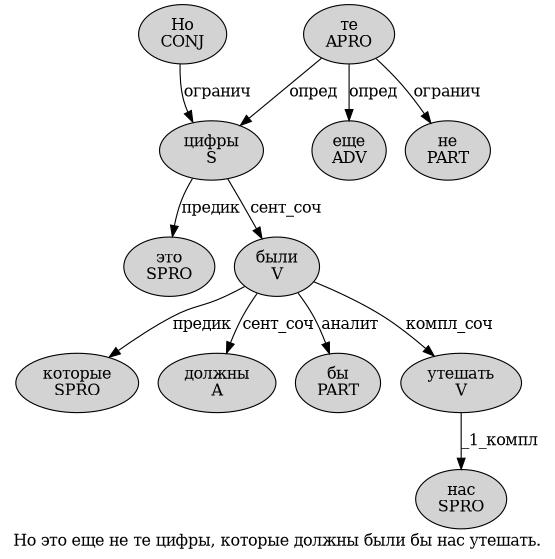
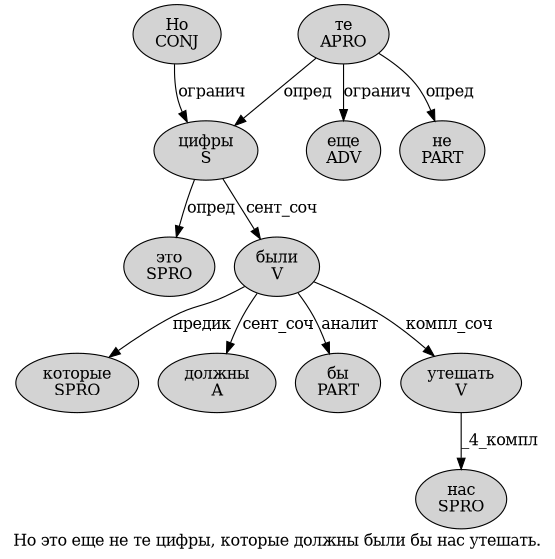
edge "те APRO" -> "еще ADV": label "опред" -> "огранич"
edge "те APRO" -> "не PART": label "огранич" -> "опред"
edge "цифры S" -> "это SPRO": label "предик" -> "опред"
edge "утешать V" -> "нас SPRO": label "_1_компл" -> "_4_компл"
